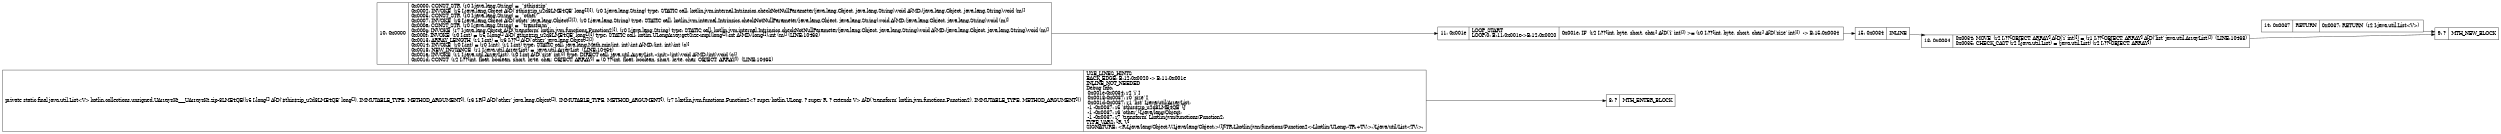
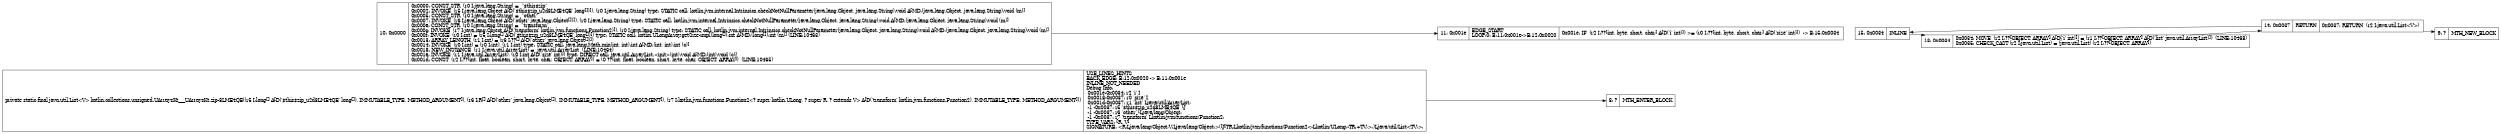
node "11: 0x001e": text "LOOP_START" -> "EDGE_START"
edge "11: 0x001e" -> "15: 0x0034": now "14: 0x0037" -> "15: 0x0034"
edge "13: 0x0034" -> "9: ?": now "13: 0x0034" -> "14: 0x0037"
